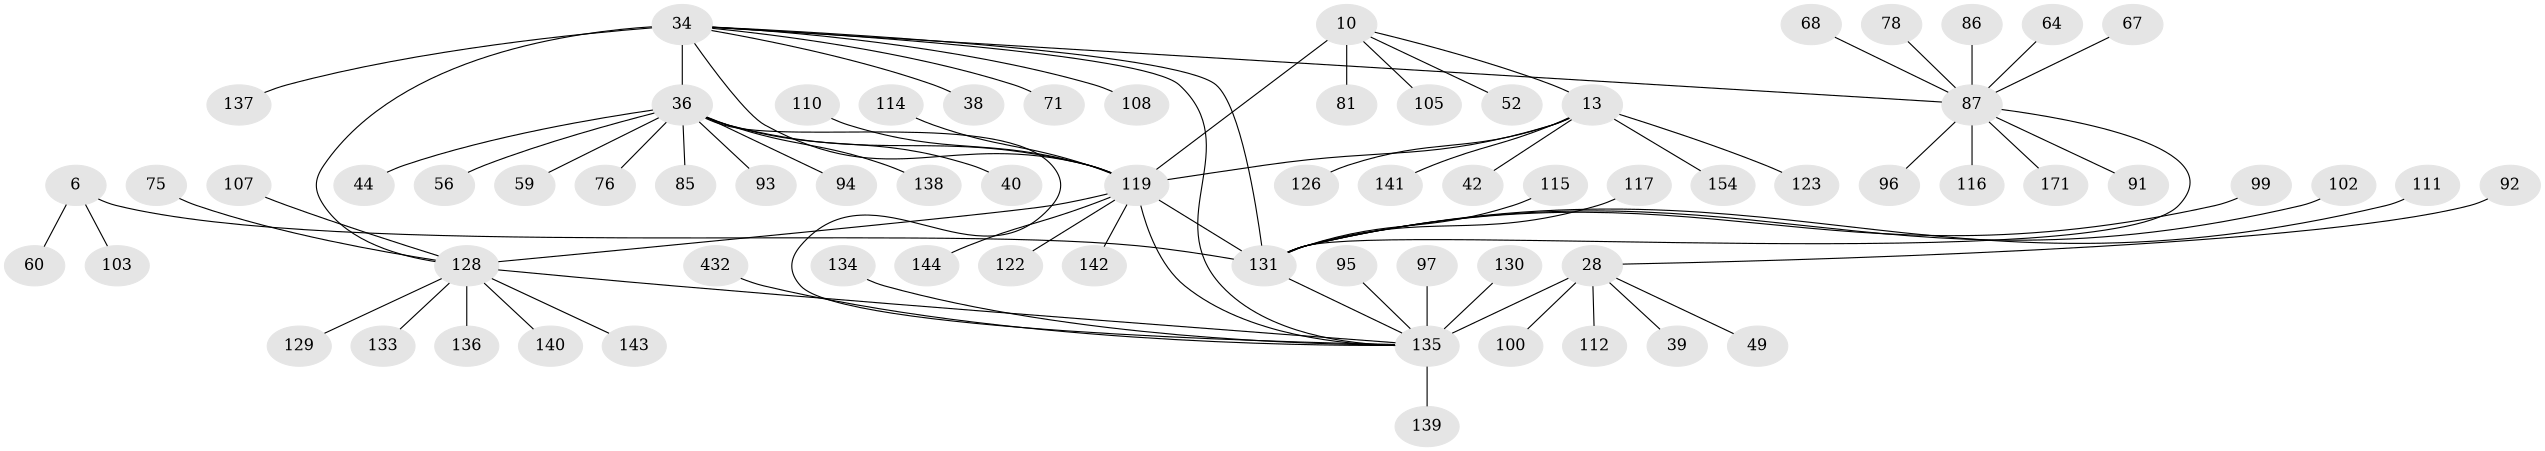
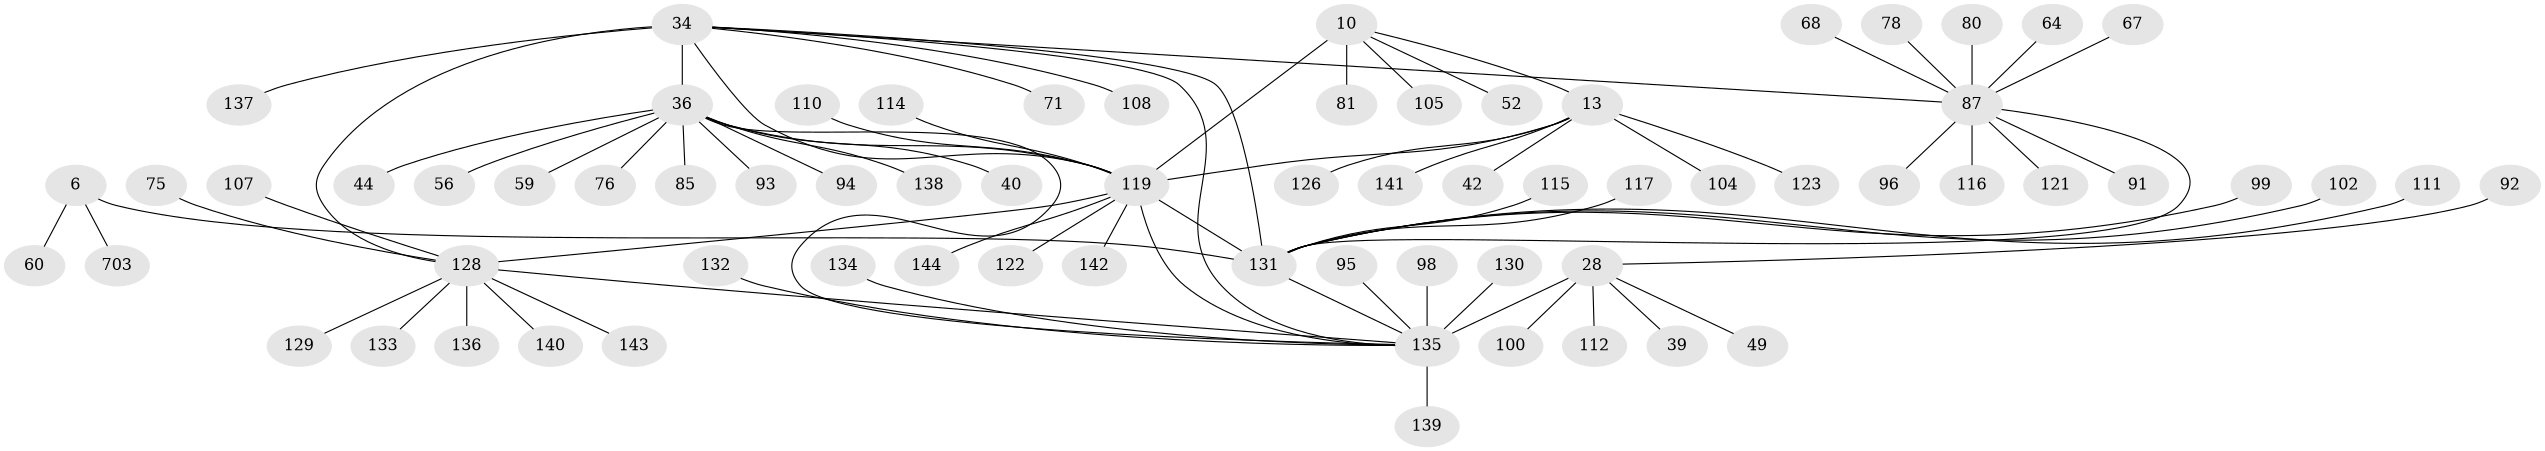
node "86": label "86" -> "80"
node "38": removed
node "154": label "154" -> "104"
node "171": label "171" -> "121"
node "103": label "103" -> "703"
node "432": label "432" -> "132"
node "97": label "97" -> "98"
